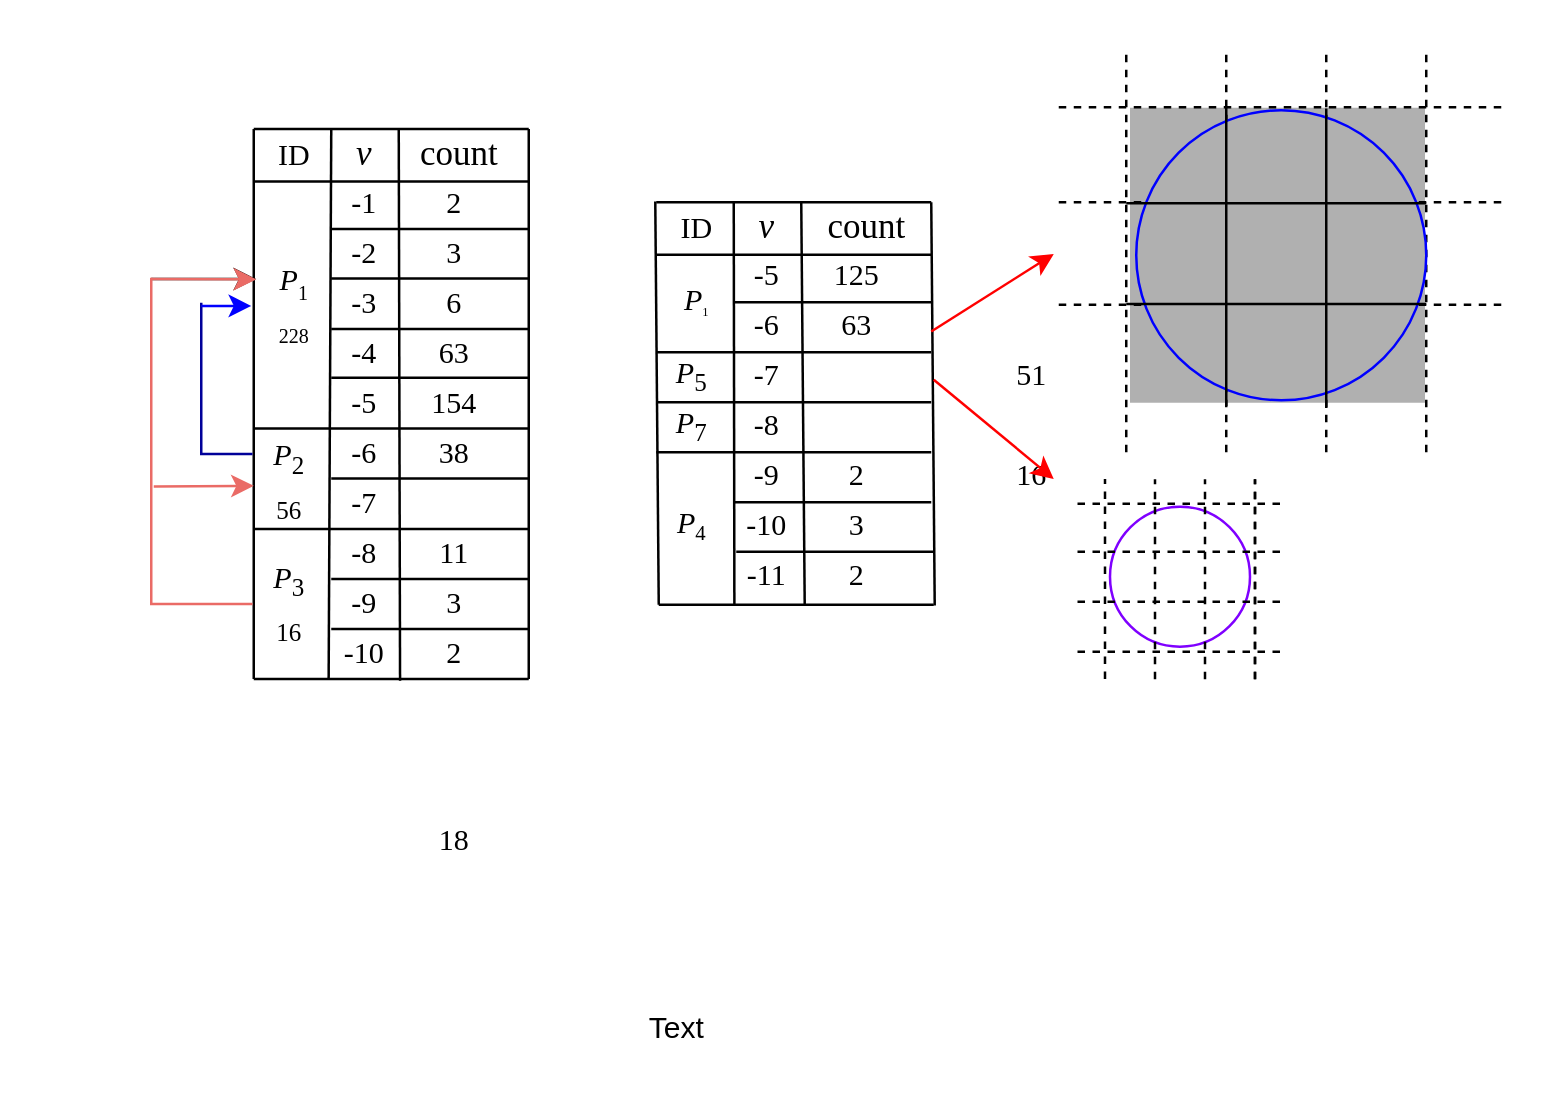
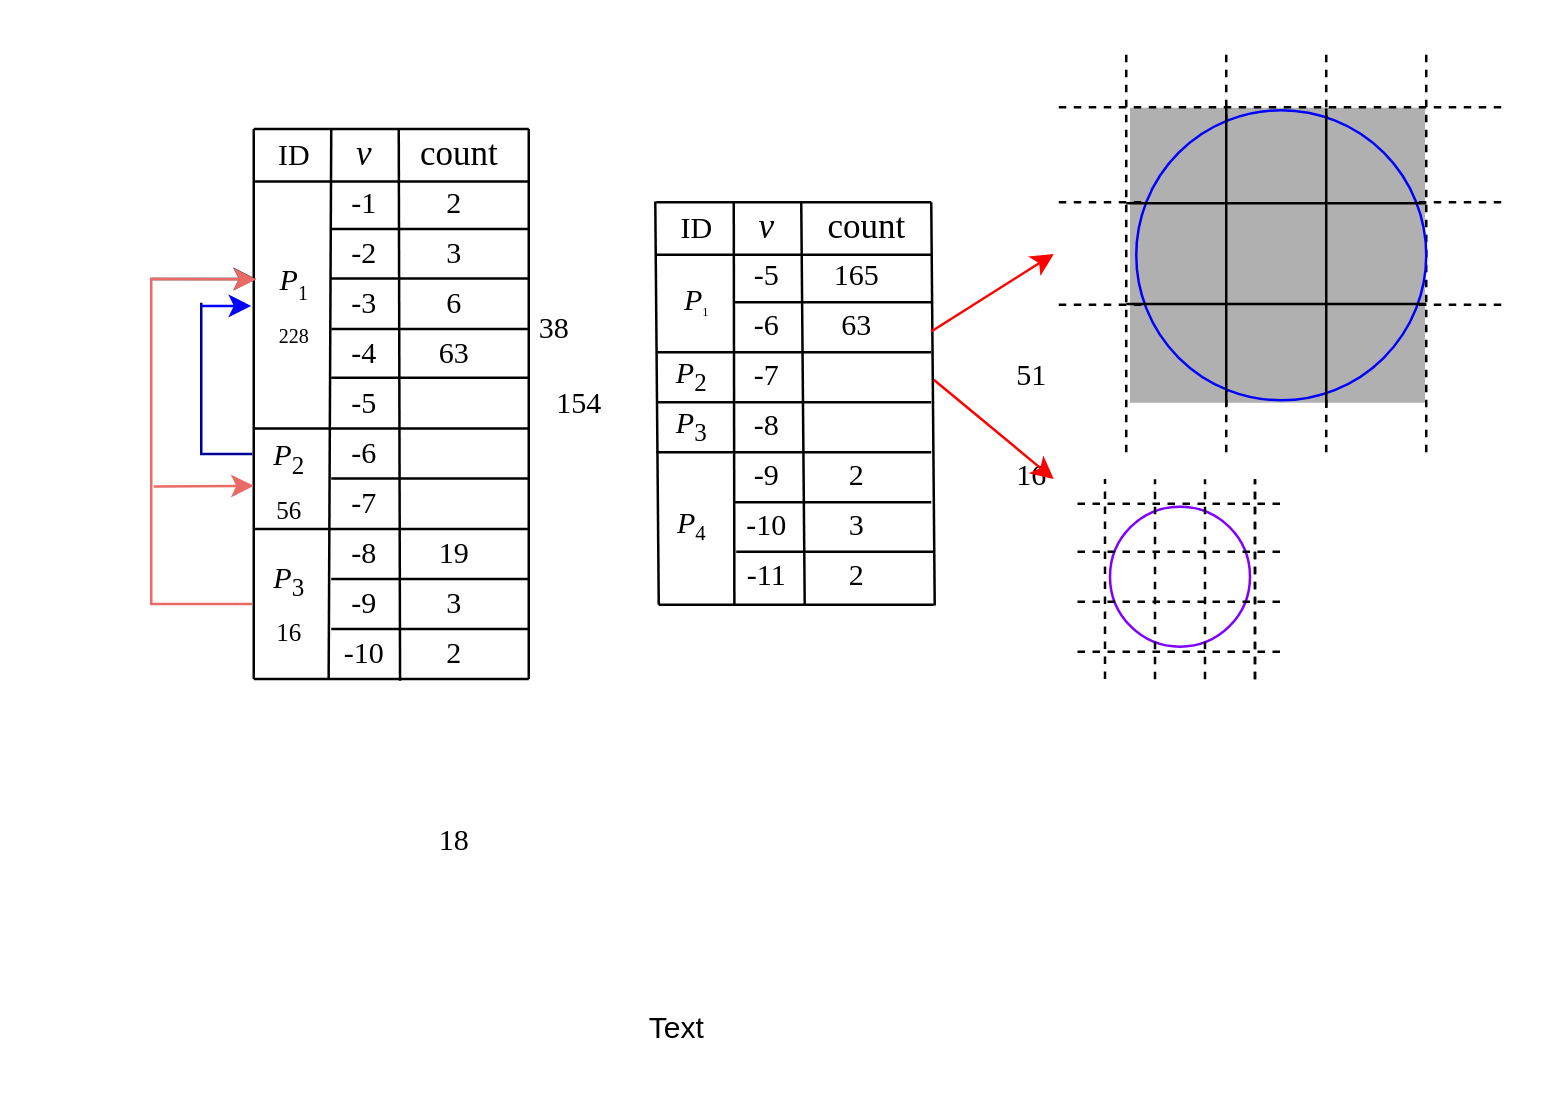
node "125": label "125" -> "165"
node "P5": label "P5" -> "P2"
node "154": moved (454, 404) -> (579, 404)
node "P7": label "P7" -> "P3"
node "38": moved (454, 454) -> (554, 329)
node "11": label "11" -> "19"
